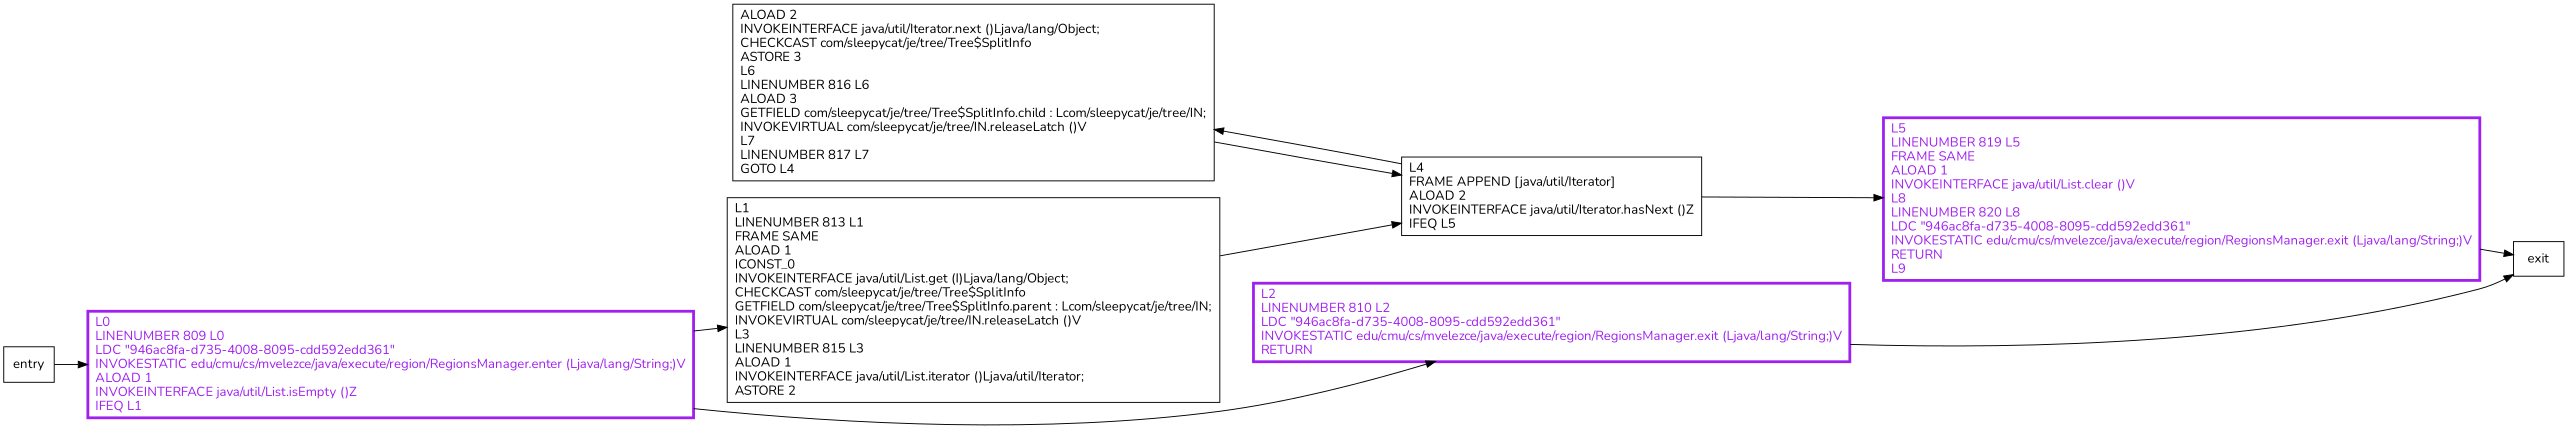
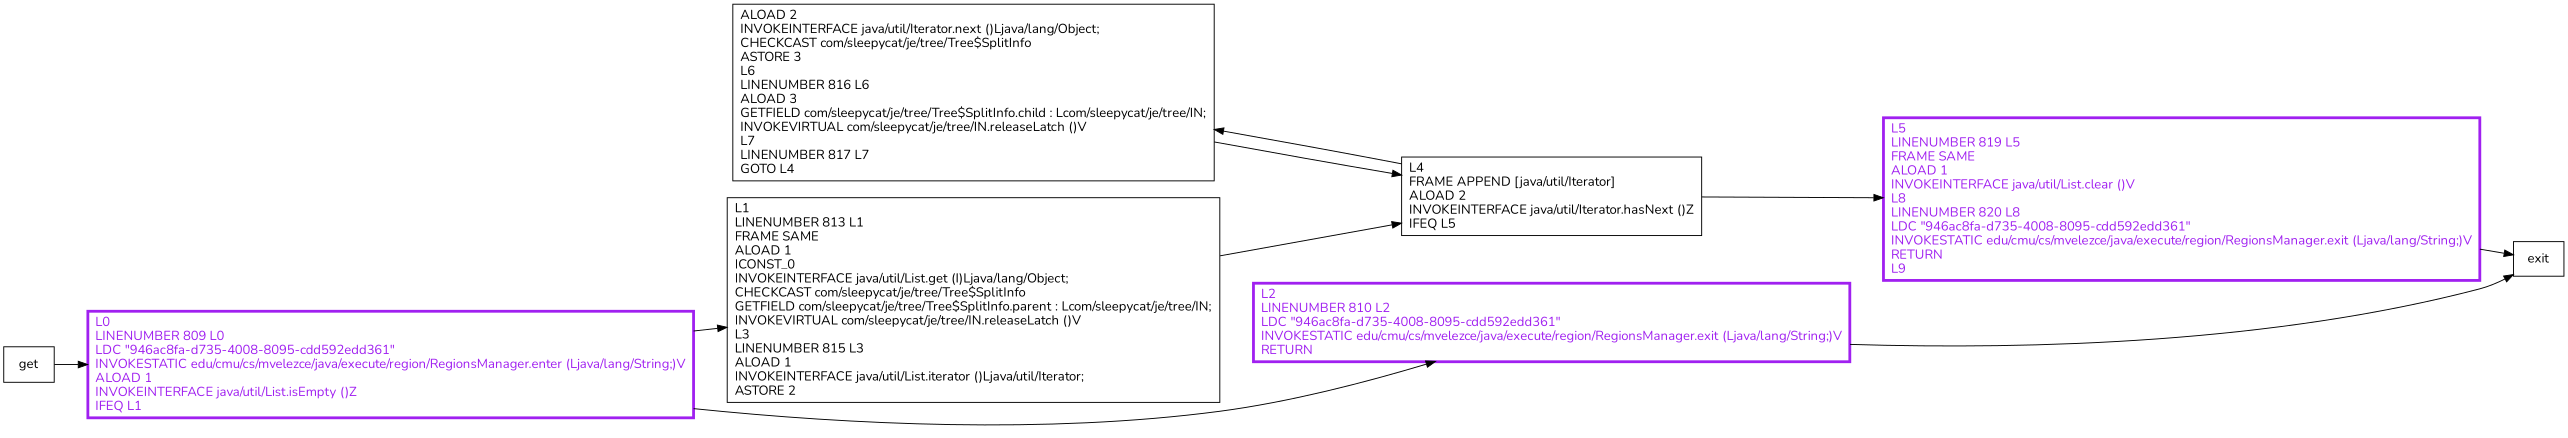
node "entry": label "entry" -> "get"
